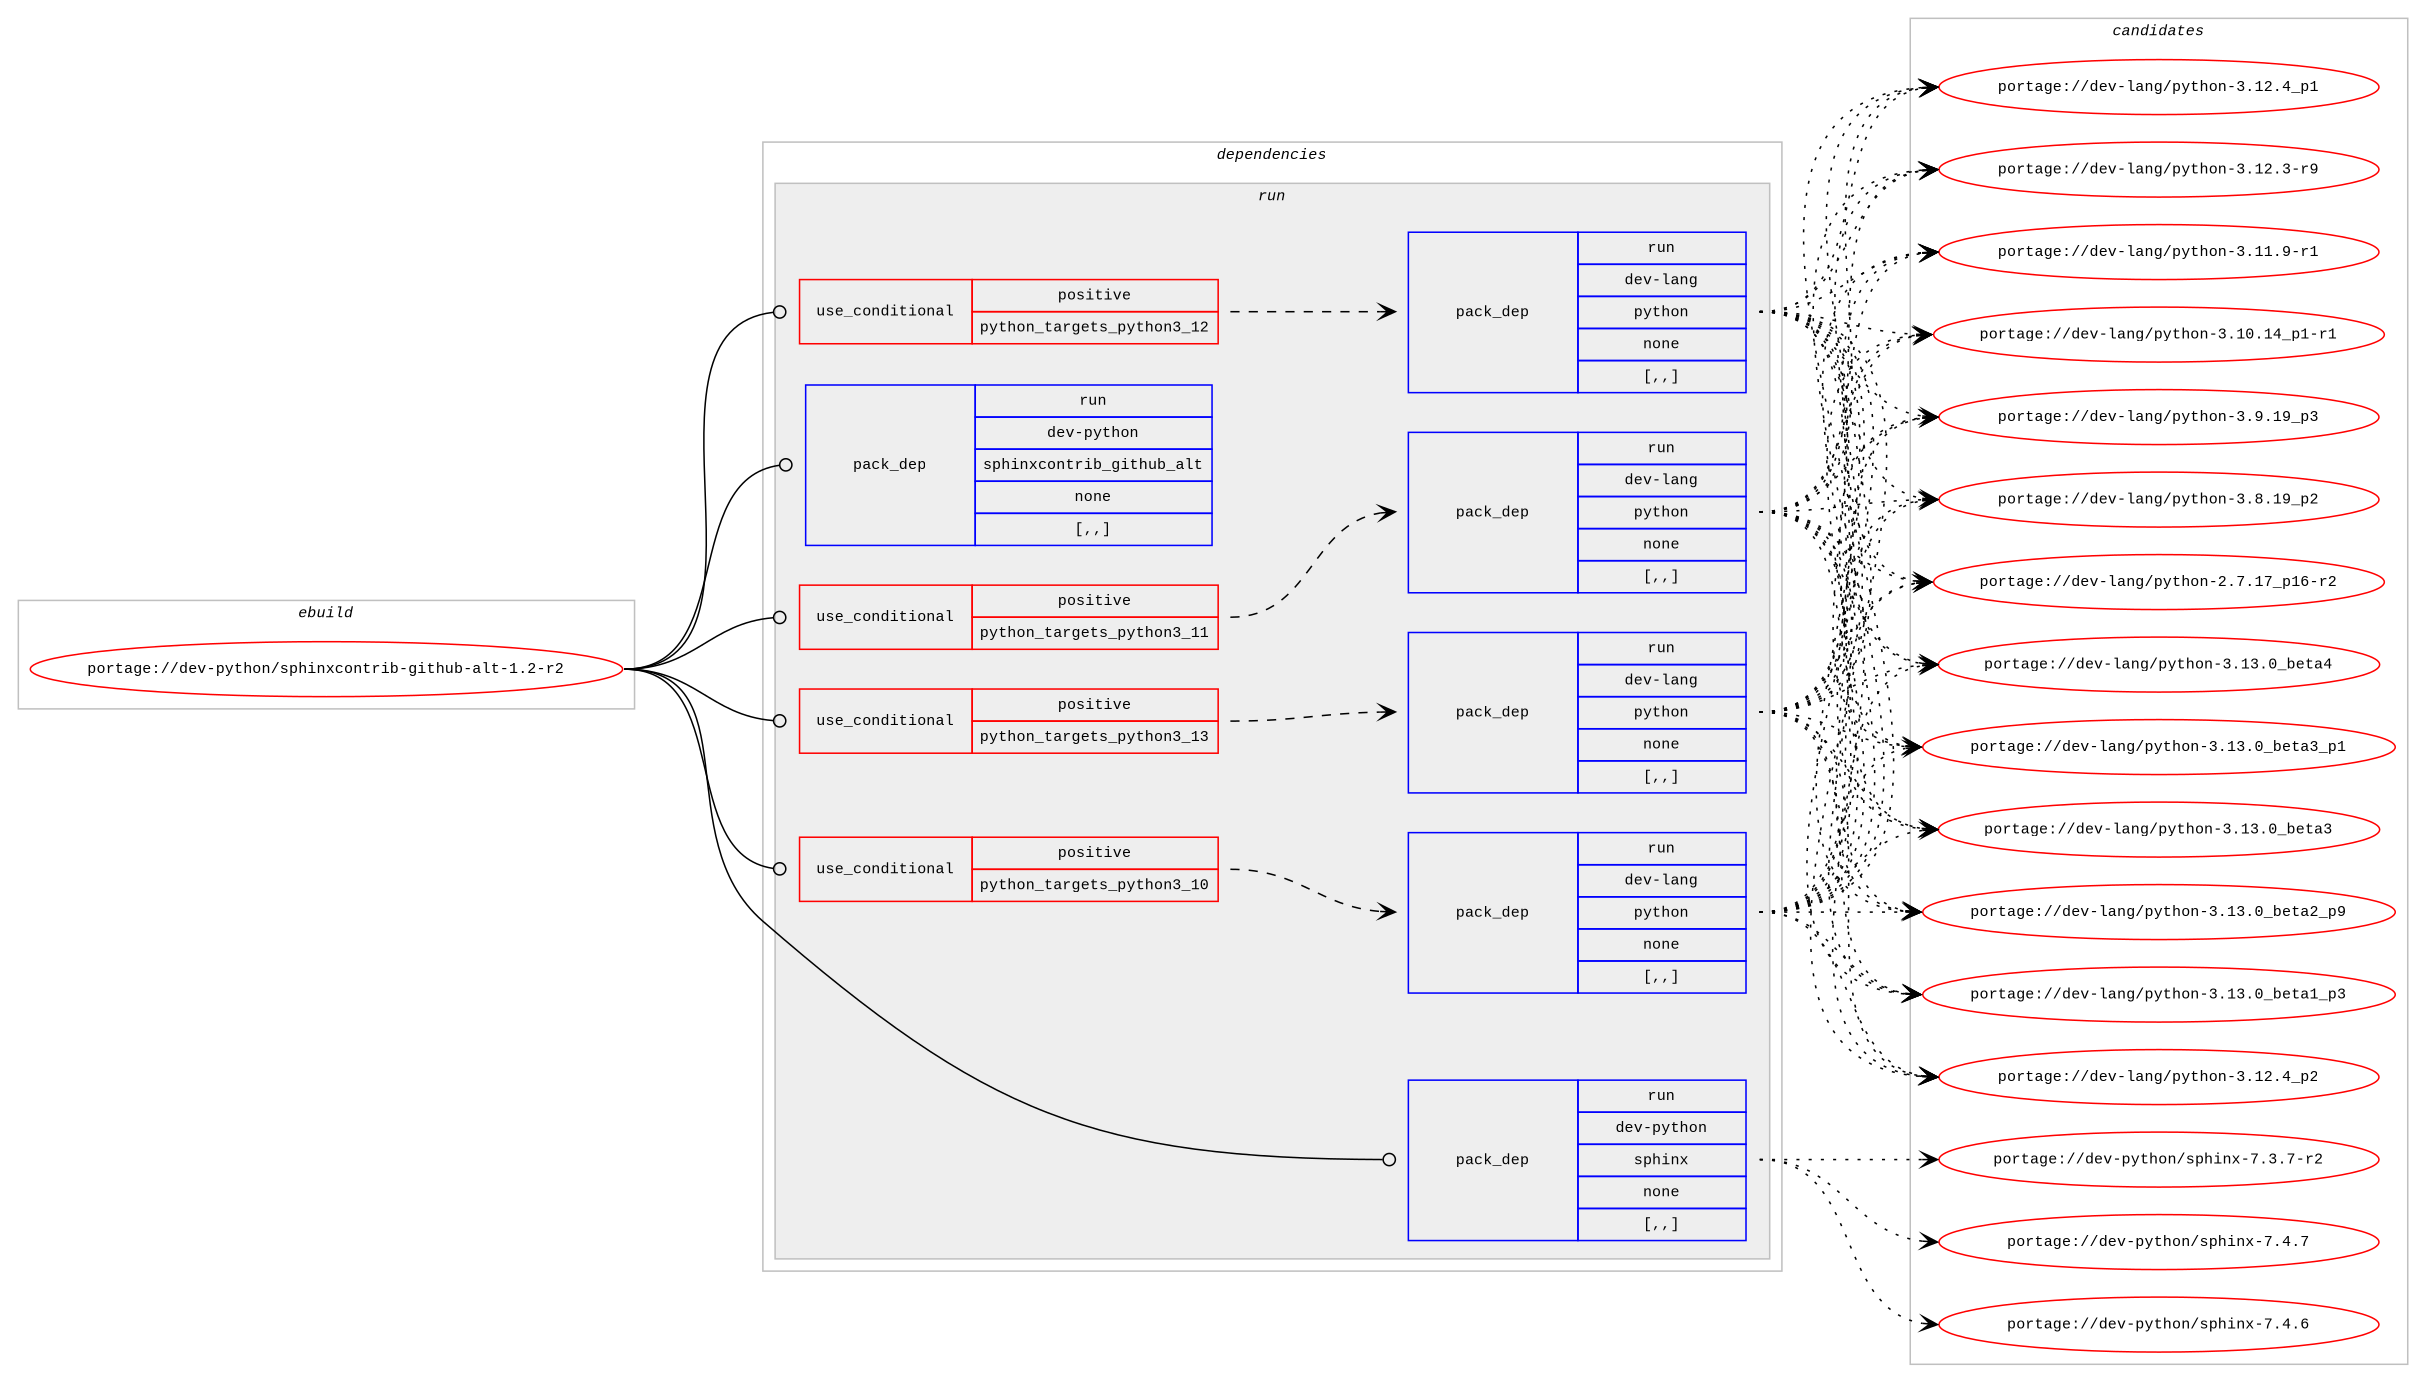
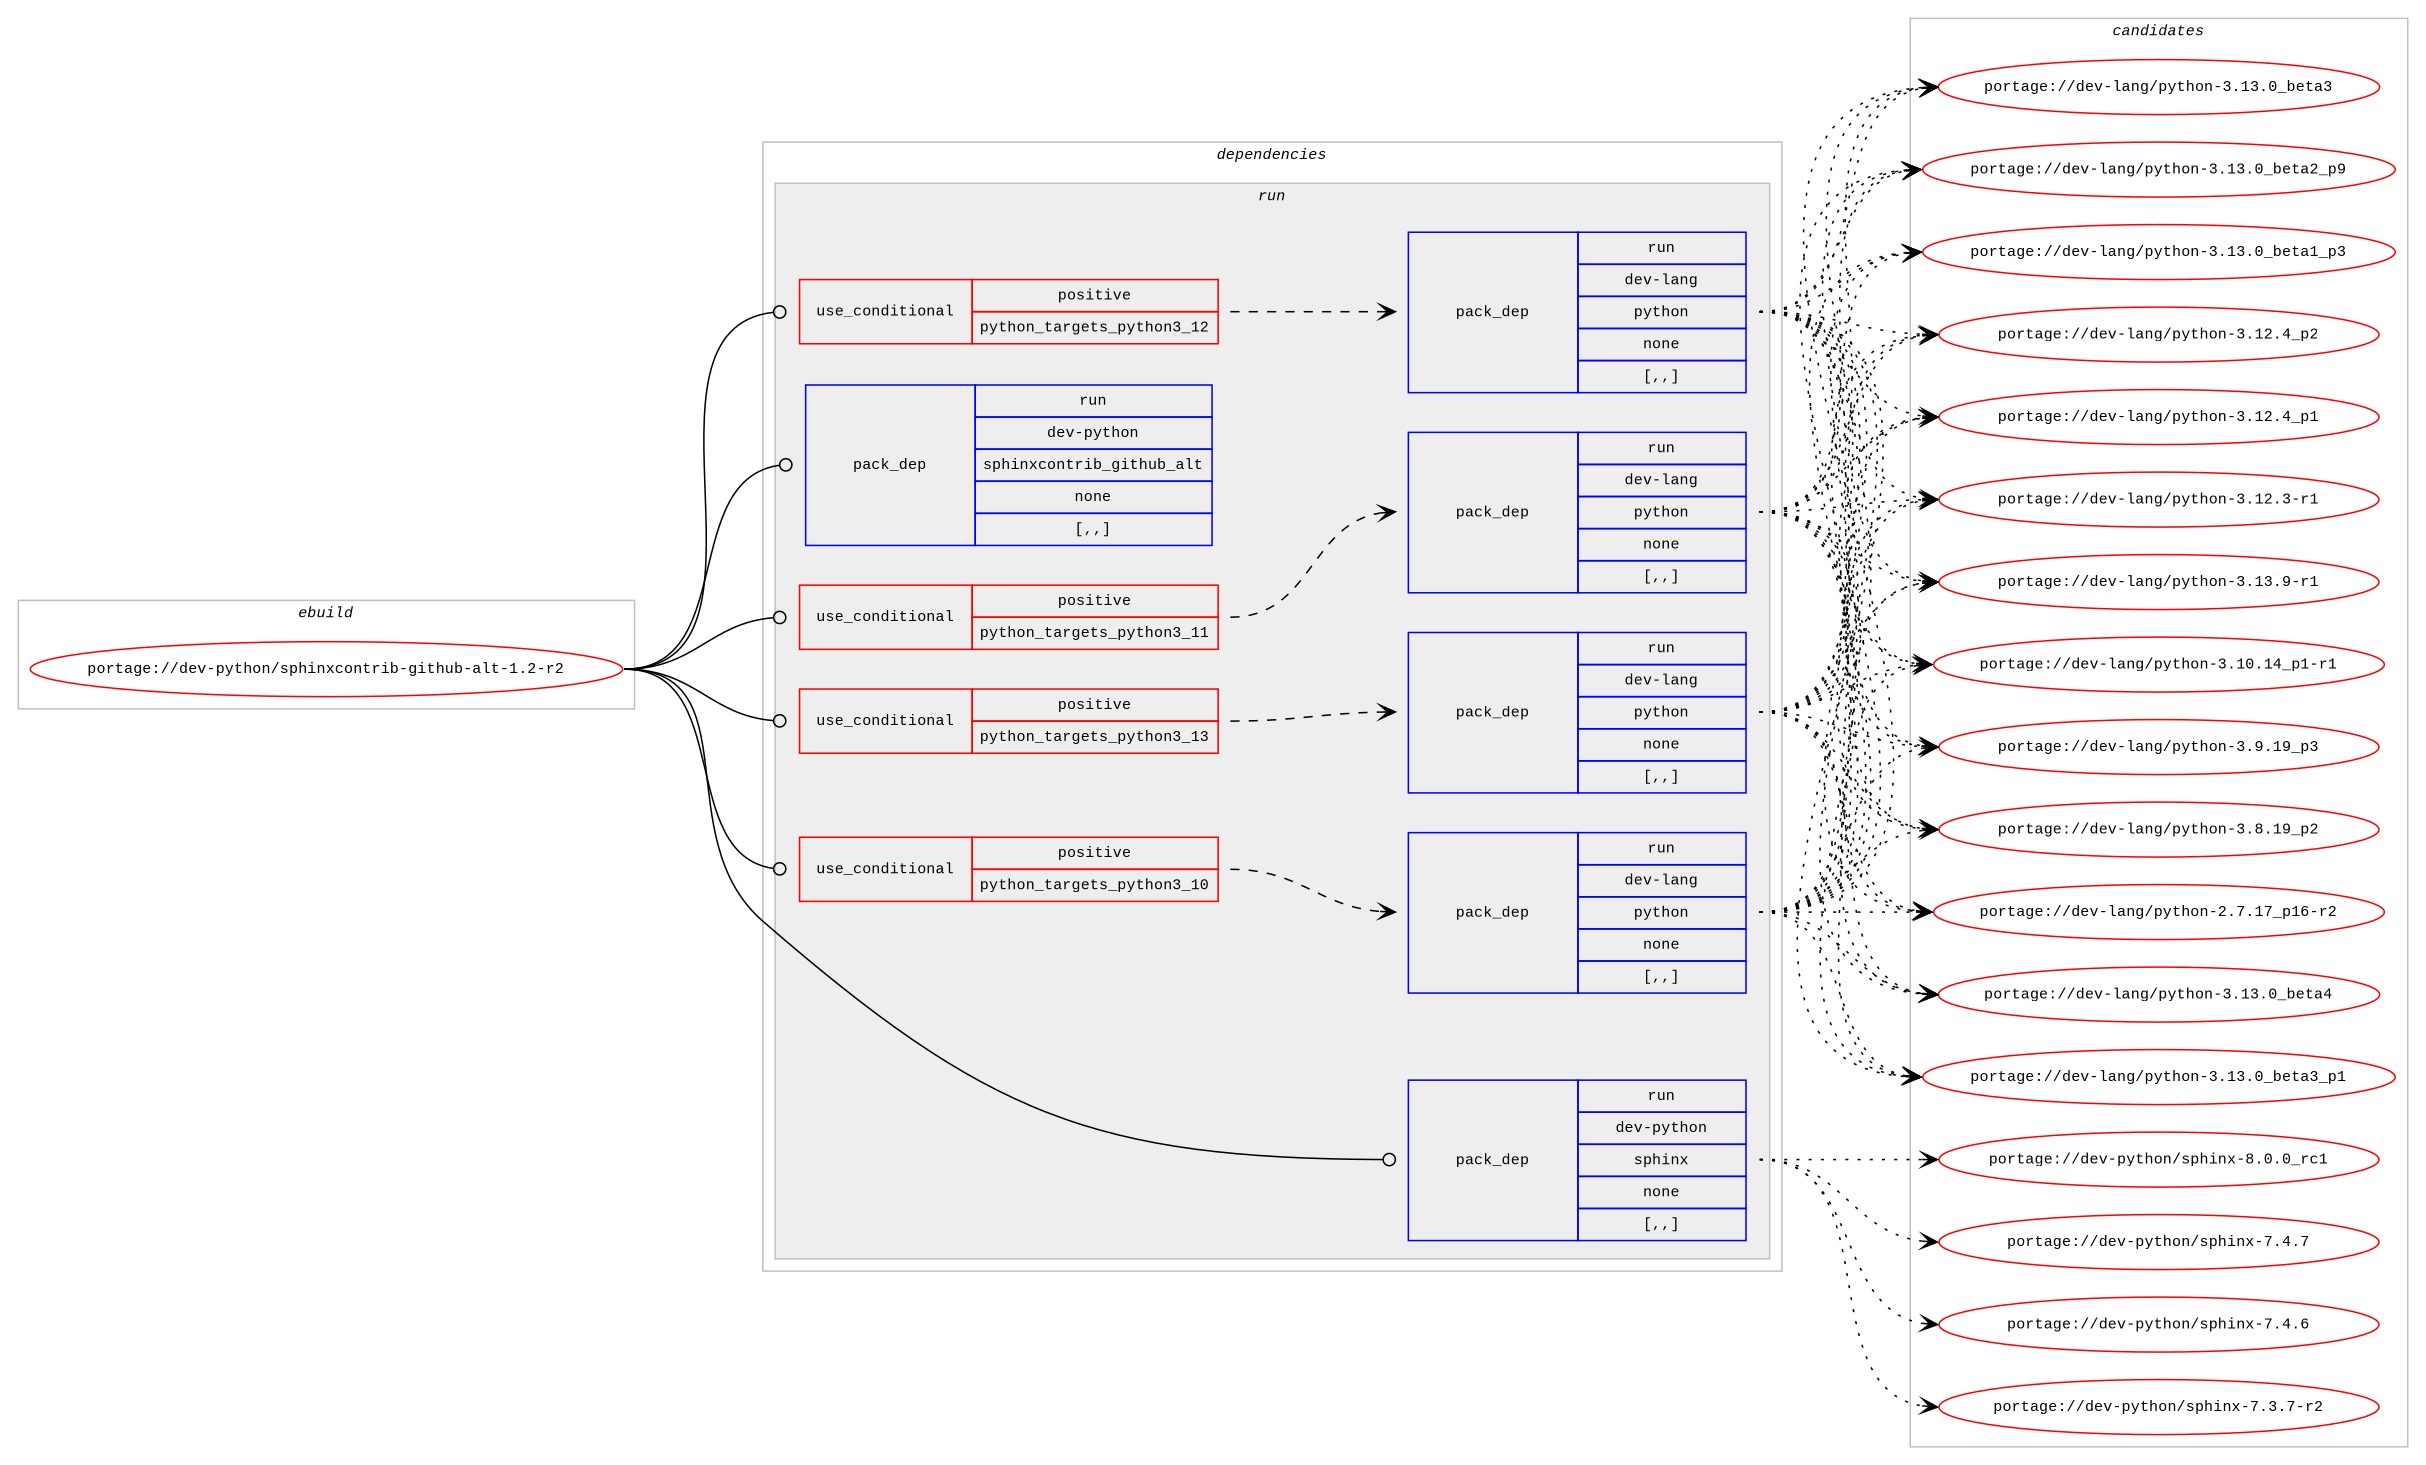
node "portage://dev-lang/python-3.12.3-r9": label "portage://dev-lang/python-3.12.3-r9" -> "portage://dev-lang/python-3.12.3-r1"
node "portage://dev-lang/python-3.11.9-r1": label "portage://dev-lang/python-3.11.9-r1" -> "portage://dev-lang/python-3.13.9-r1"
node "portage://dev-python/sphinx-8.0.0_rc1": added
